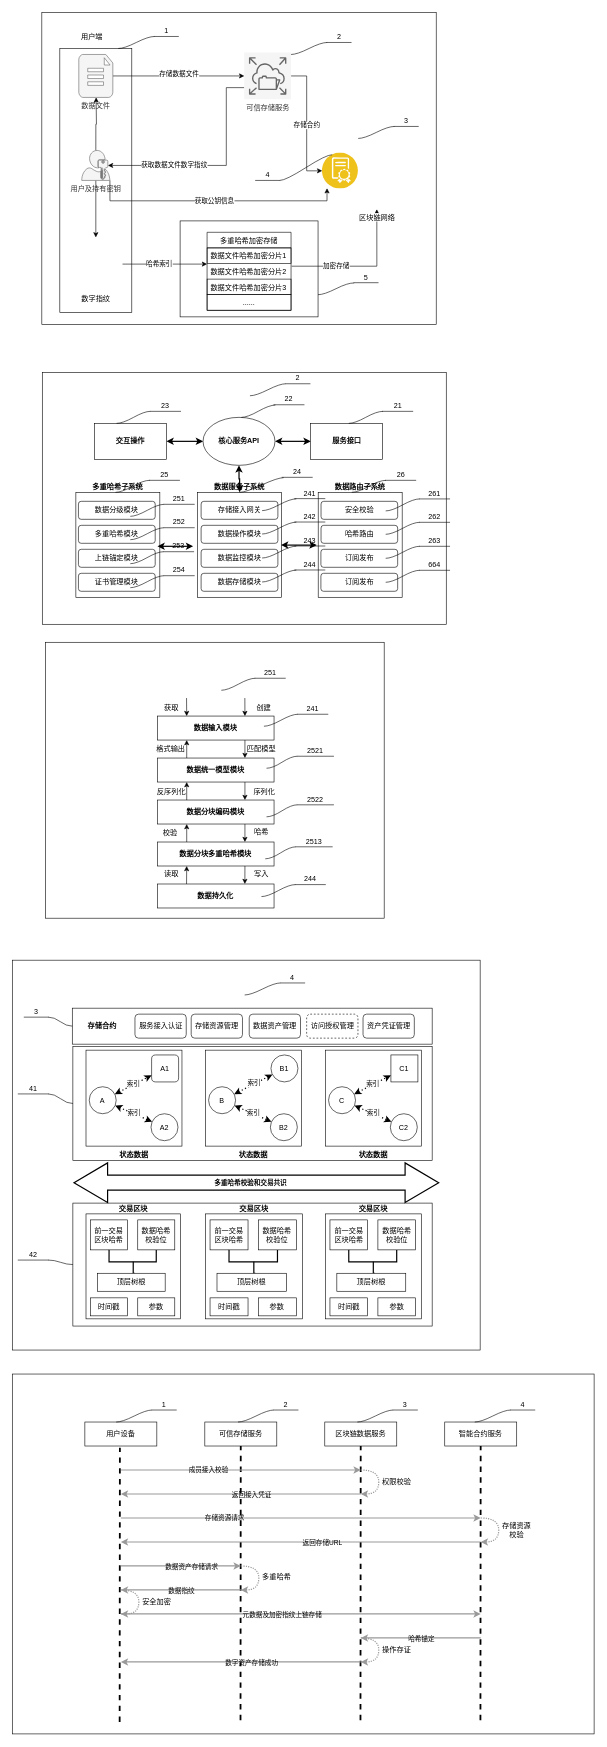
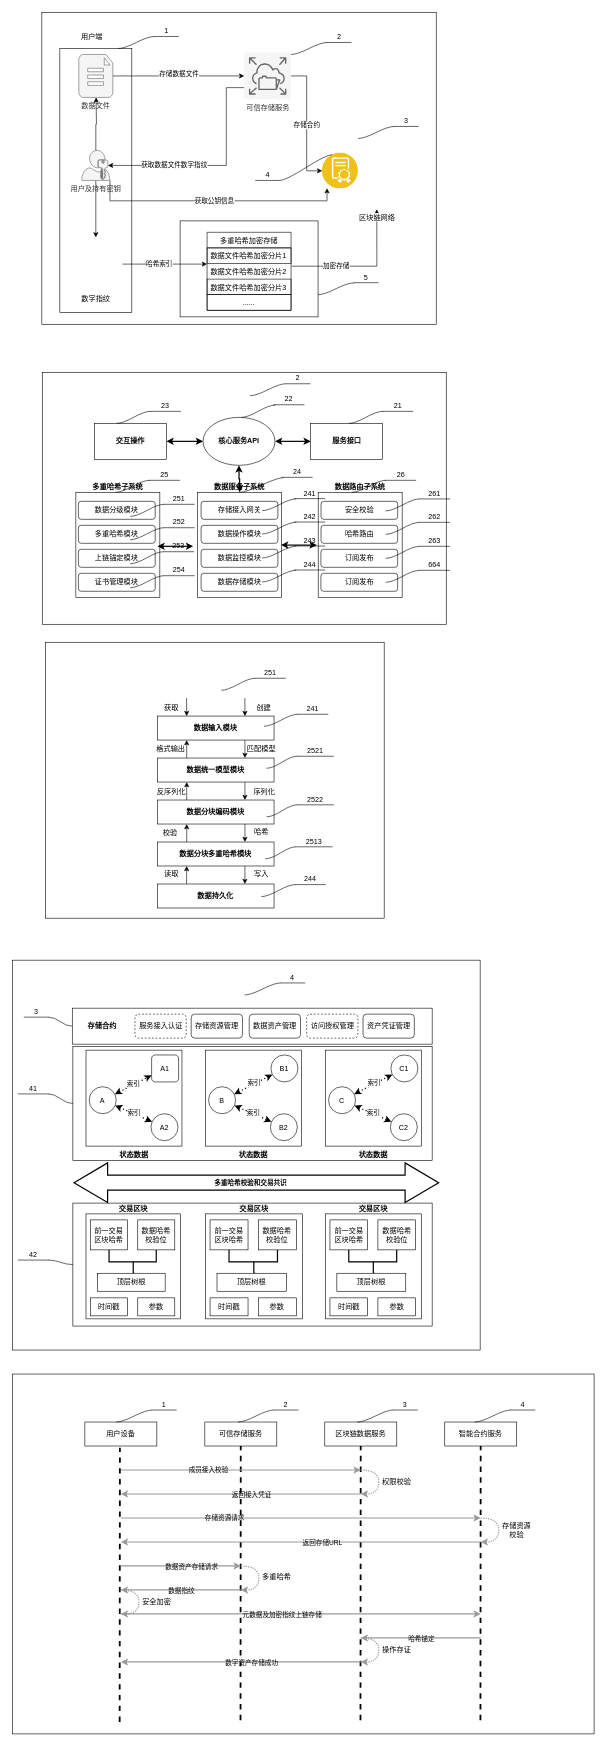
node "服务接入认证": style solid -> dashed
node "C1": shape rectangle -> ellipse
